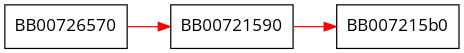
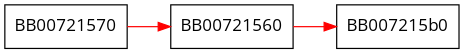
node "BB00726570": label "BB00726570" -> "BB00721570"
node "BB00721590": label "BB00721590" -> "BB00721560"
